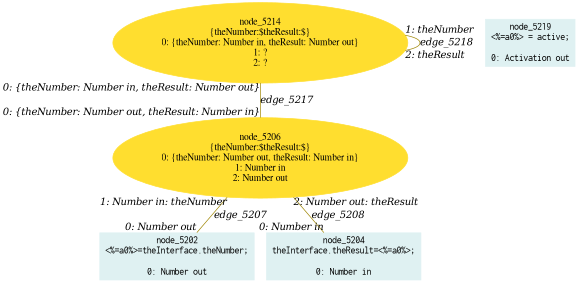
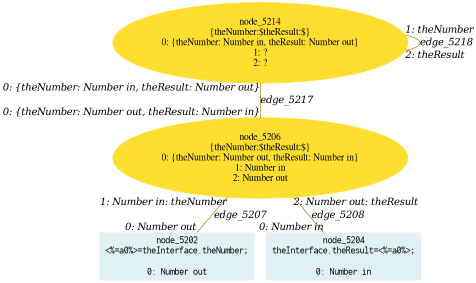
node "node_5219 <%=a0%> = active; 0: Activation out": removed
